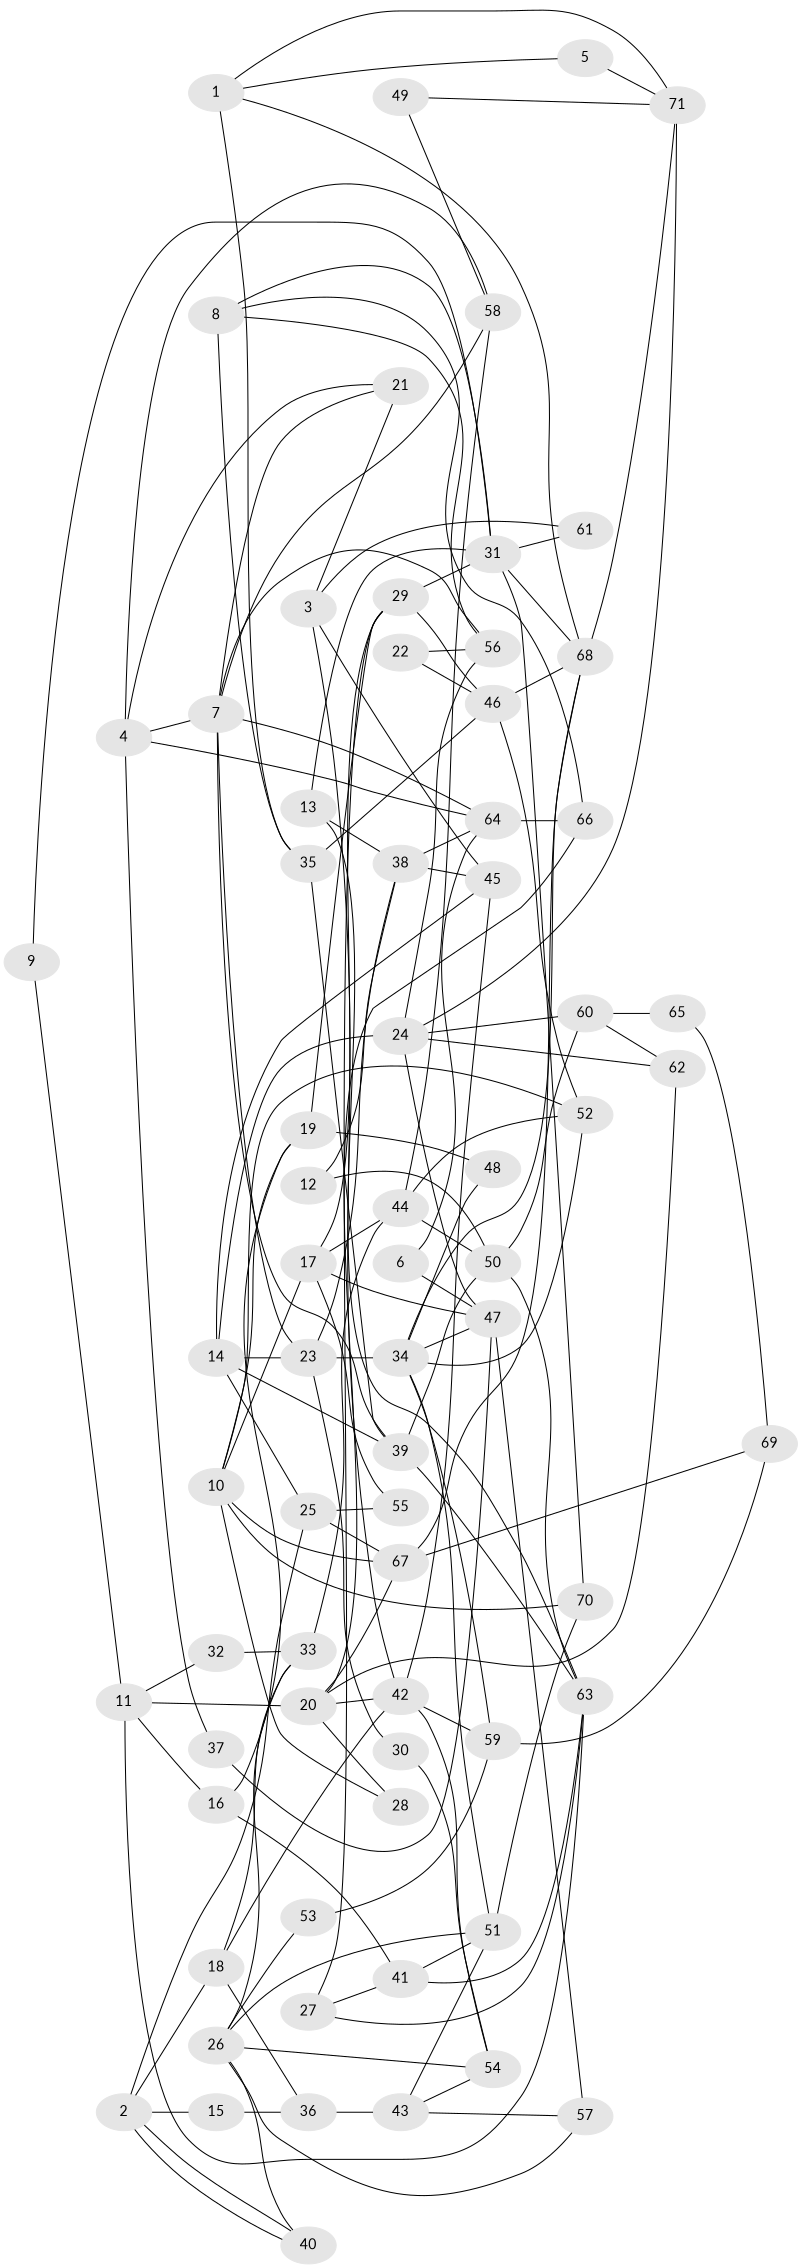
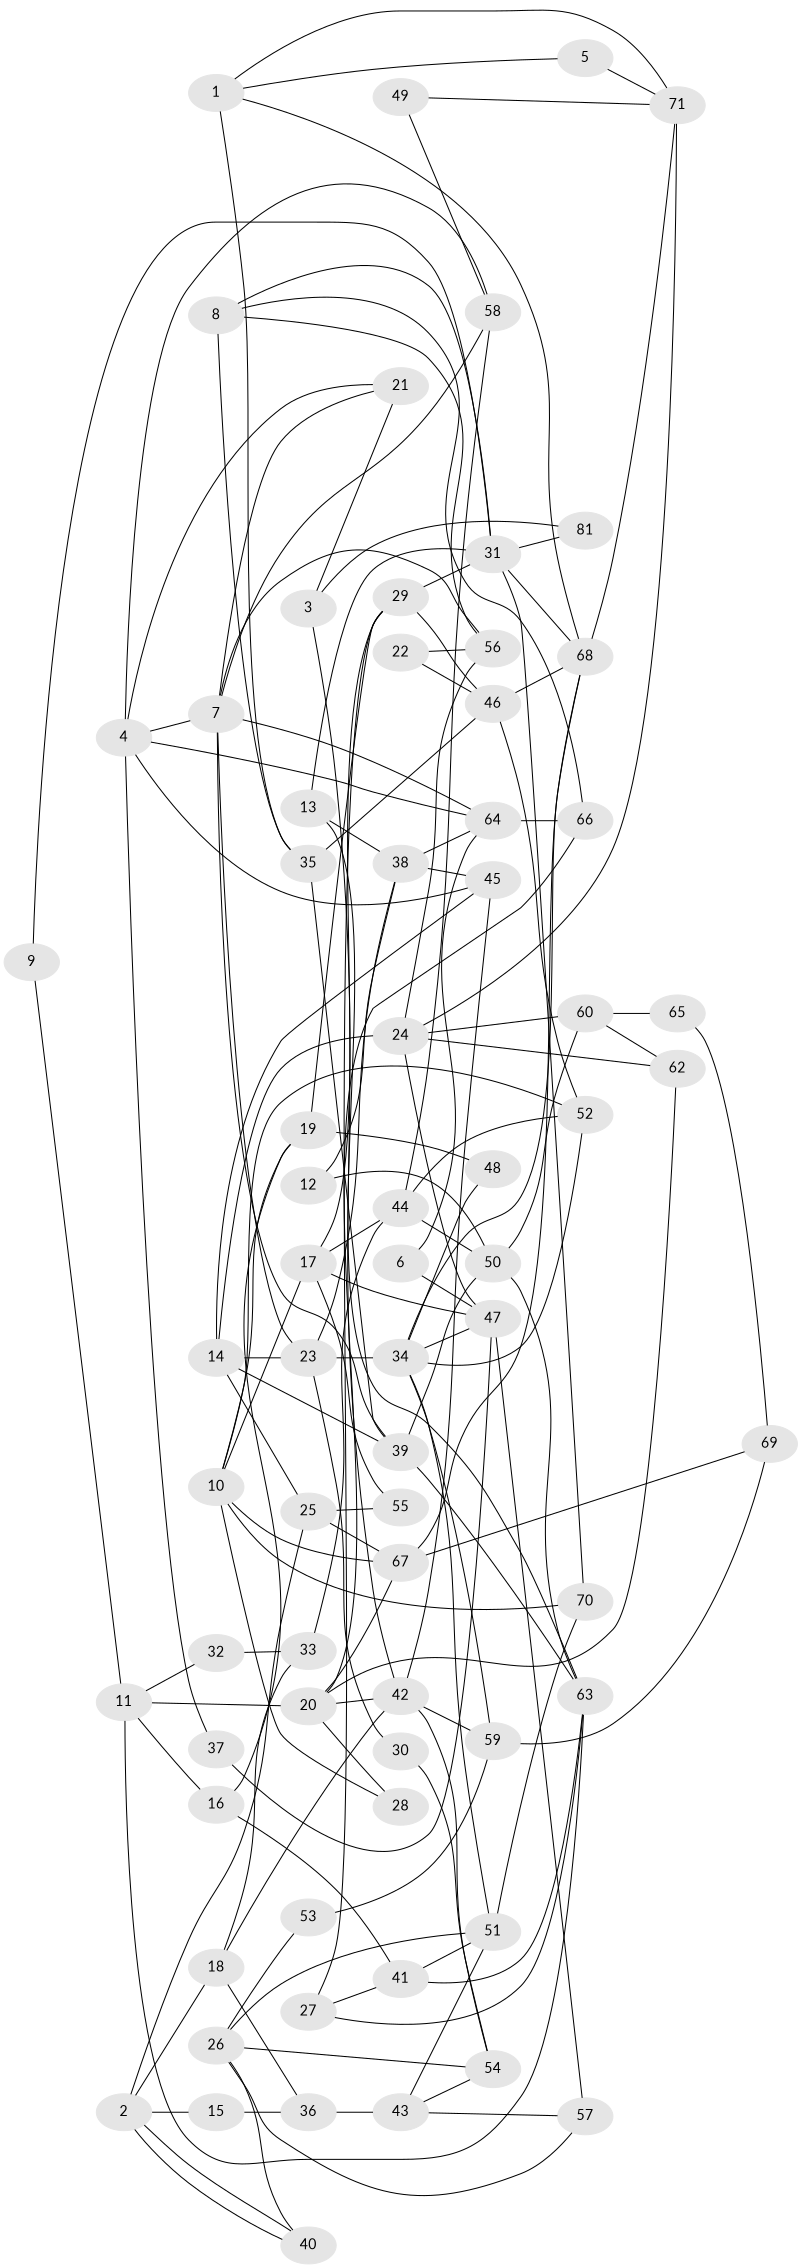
node "61": label "61" -> "81"
edge "3" -- "45": now "4" -- "45"
edge "33" -- "26": removed
